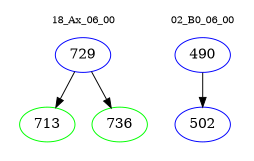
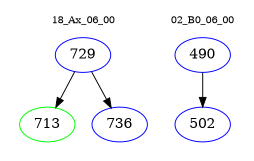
node "736": color green -> blue
